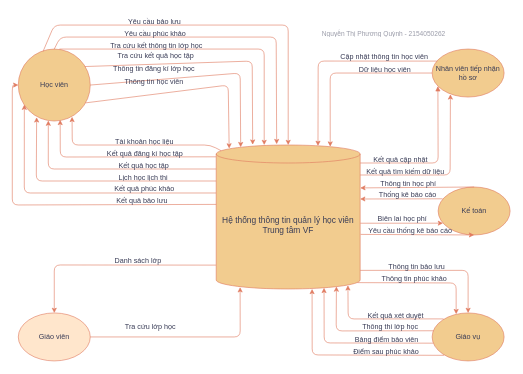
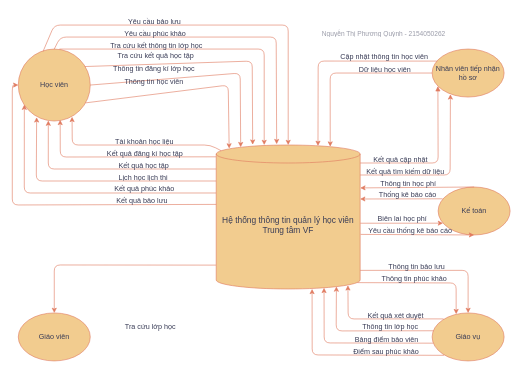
node "Danh sách lớp": removed
node "Thông thi lớp học": label "Thông thi lớp học" -> "Thông tin lớp học"
edge "Giáo viên" -> "Hệ thống thông tin quản lý học viên Trung tâm VF": removed
node "Giáo viên": fillcolor #ffe6cc -> #f2cc8f
